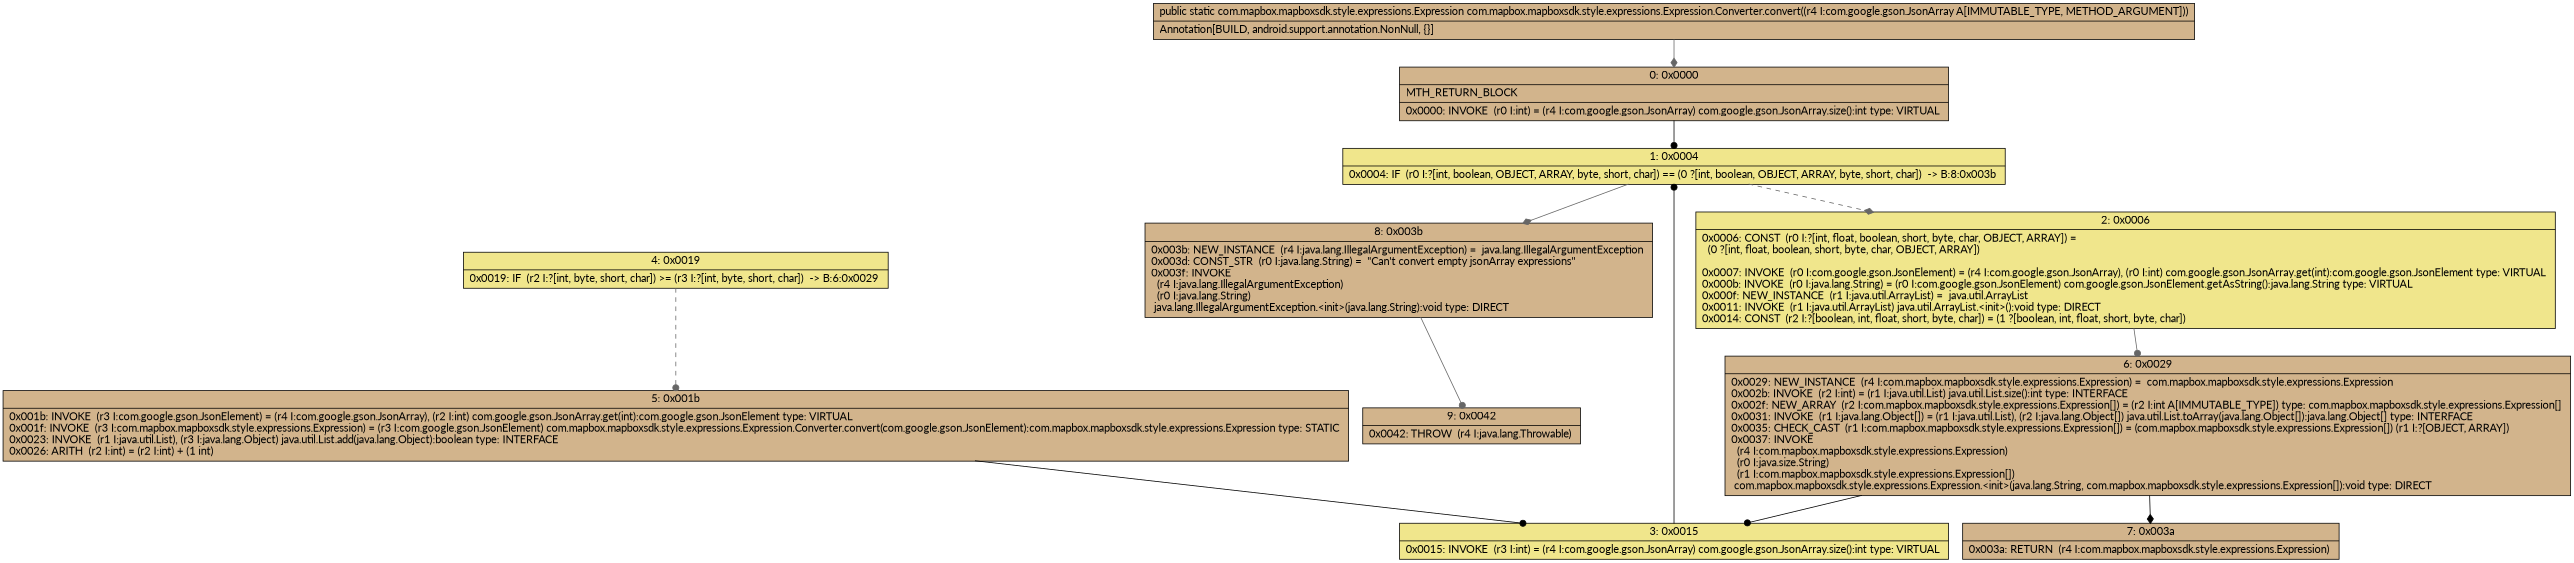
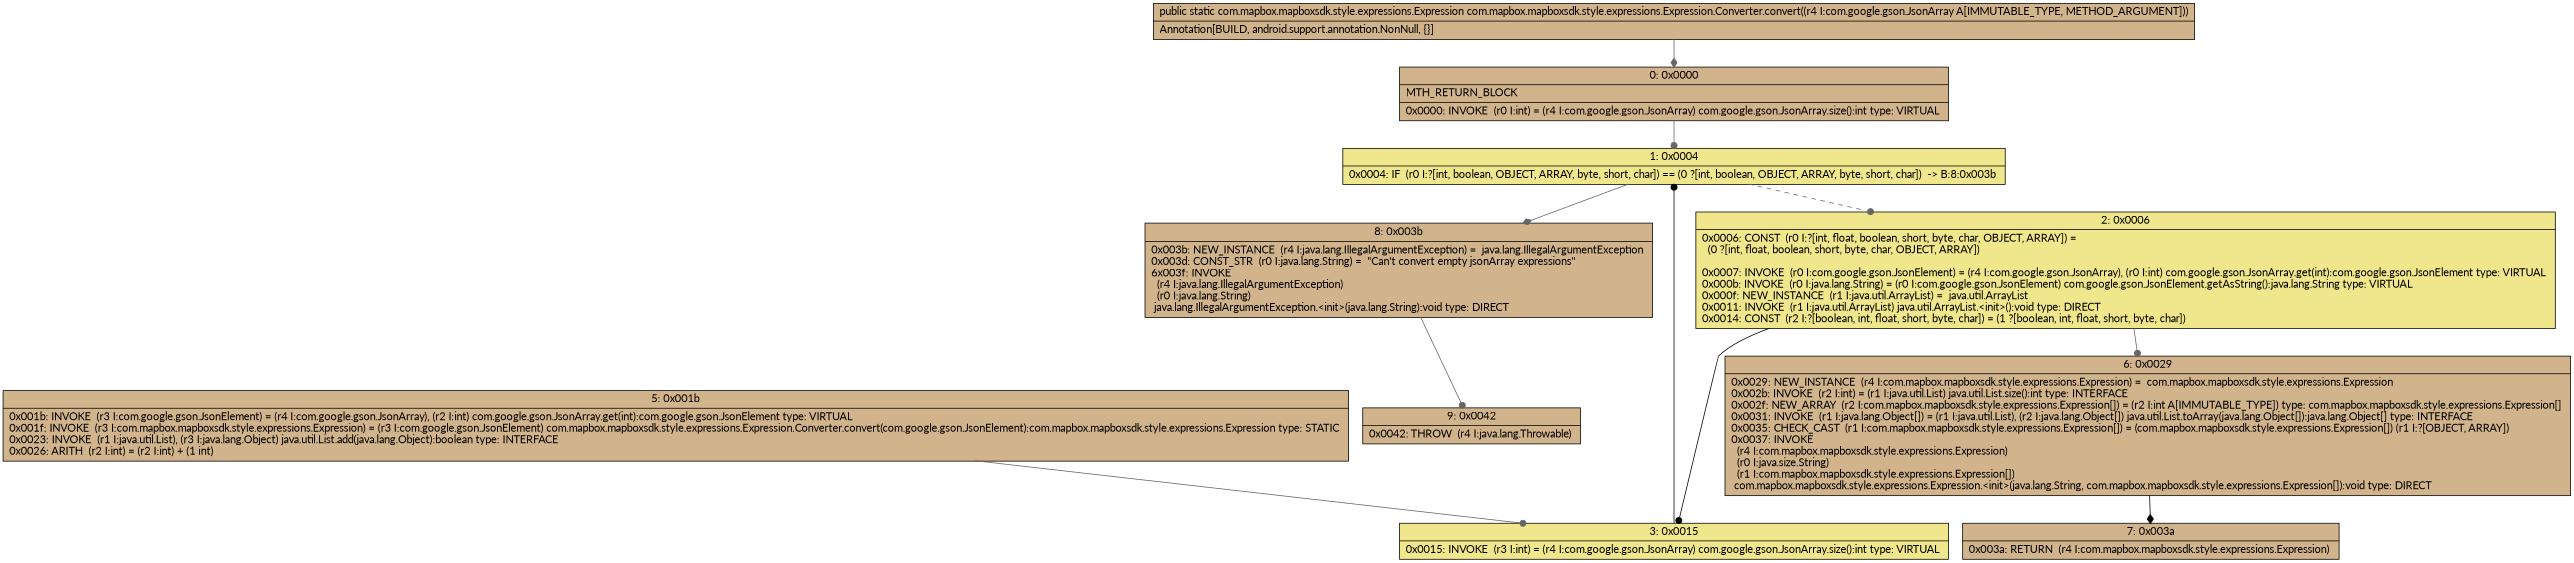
edge "0: 0x0000" -> "1: 0x0004": color black -> gray40
edge "1: 0x0004" -> "2: 0x0006": arrowhead diamond -> dot
node "4: 0x0019": removed
node "8: 0x003b": text "0x003f: INVOKE" -> "6x003f: INVOKE"
edge "5: 0x001b" -> "3: 0x0015": color black -> gray40
edge "6: 0x0029" -> "3: 0x0015": now "2: 0x0006" -> "3: 0x0015"
